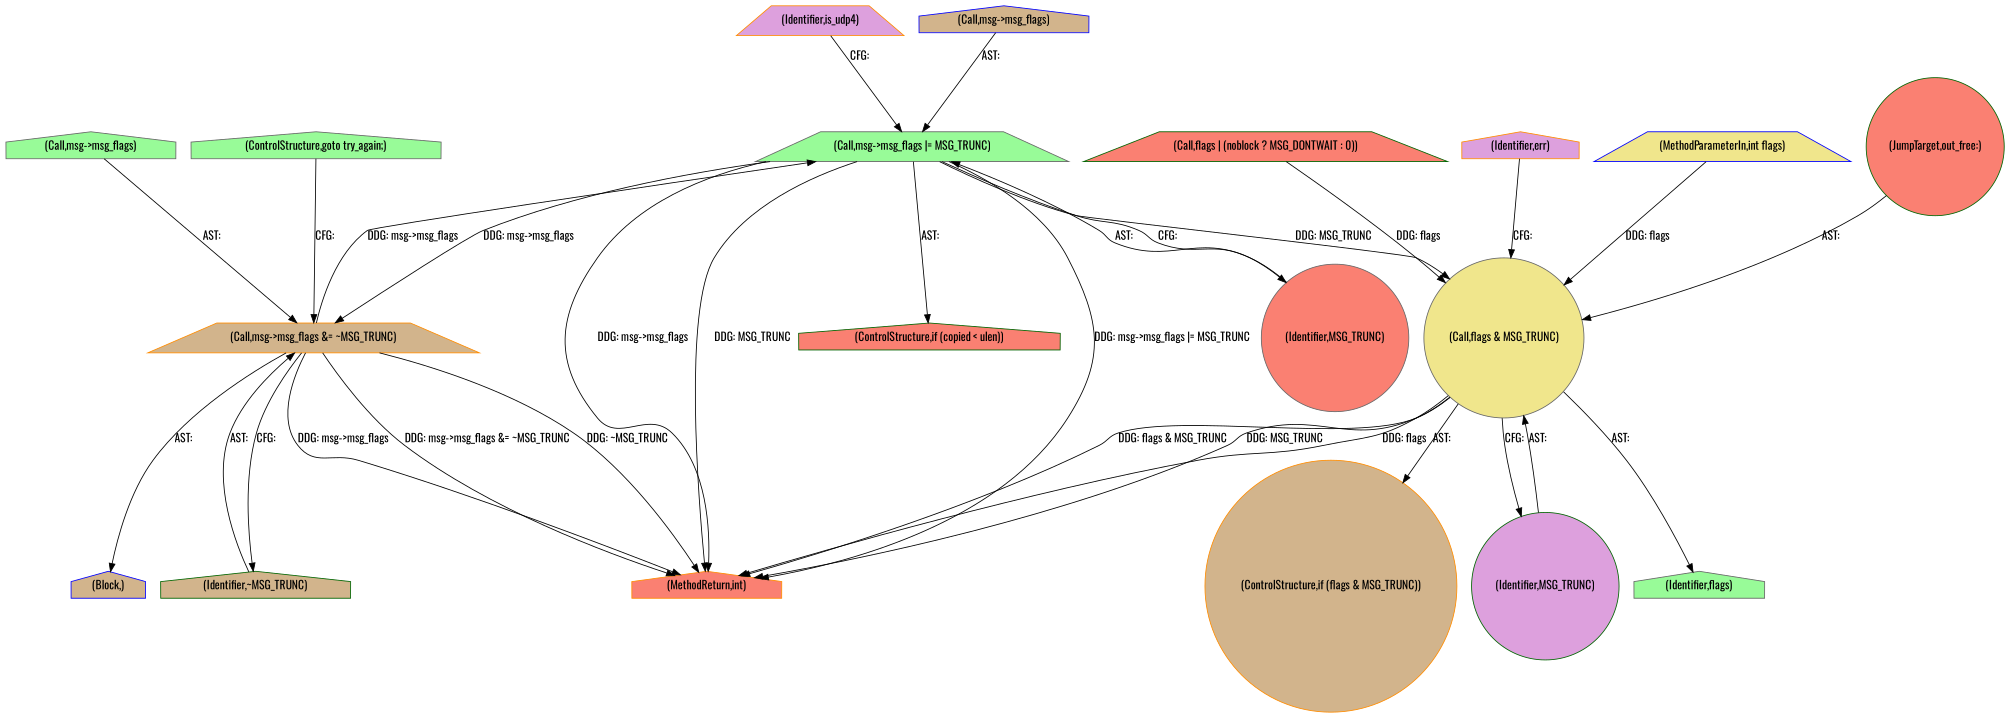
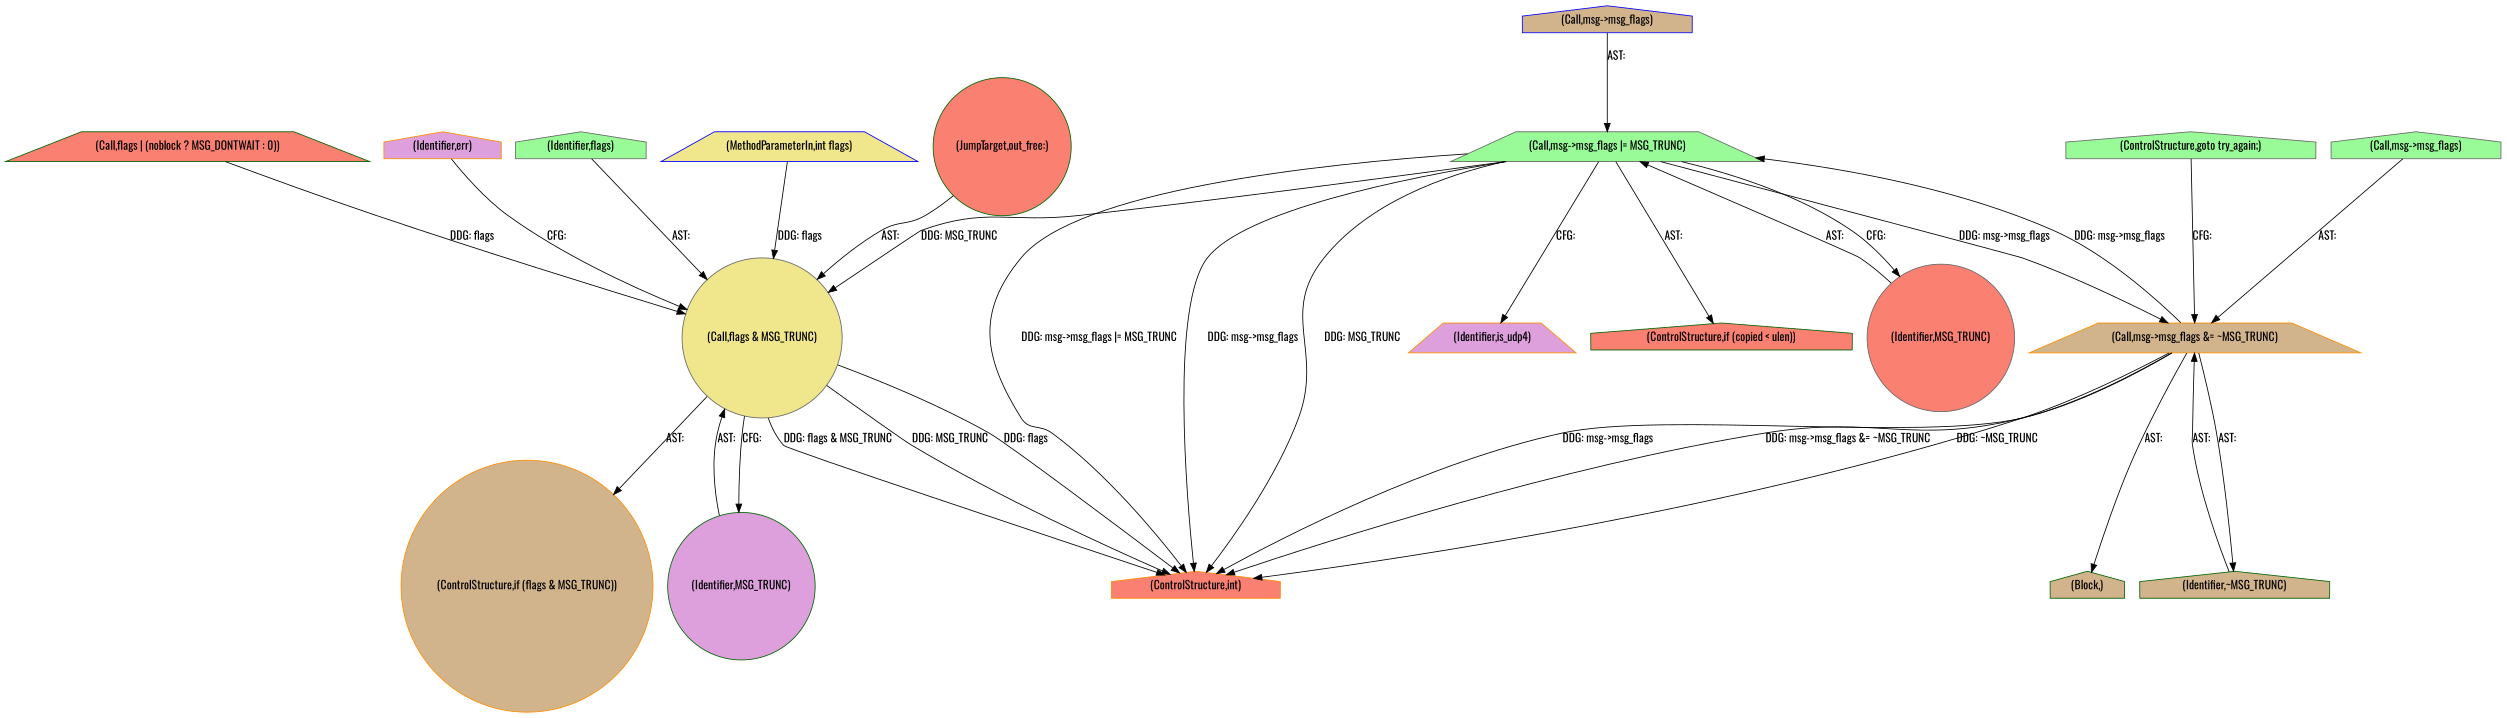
edge "(Identifier,is_udp4)" -> "(Call,msg->msg_flags |= MSG_TRUNC)": reversed
edge "(Call,msg->msg_flags &= ~MSG_TRUNC)" -> "(Identifier,~MSG_TRUNC)": label "CFG: " -> "AST: "
edge "(Call,flags & MSG_TRUNC)" -> "(Identifier,flags)": reversed
node "(Block,)": color blue -> darkgreen
node "(MethodReturn,int)": label "(MethodReturn,int)" -> "(ControlStructure,int)"
